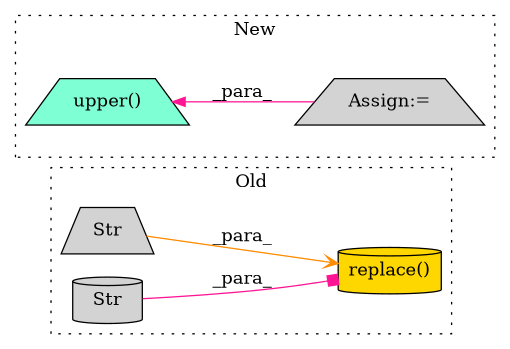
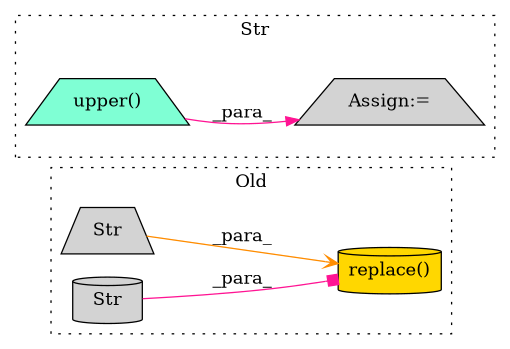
cluster "New": label "New" -> "Str"
edge "Assign:=" -> "upper()": reversed
